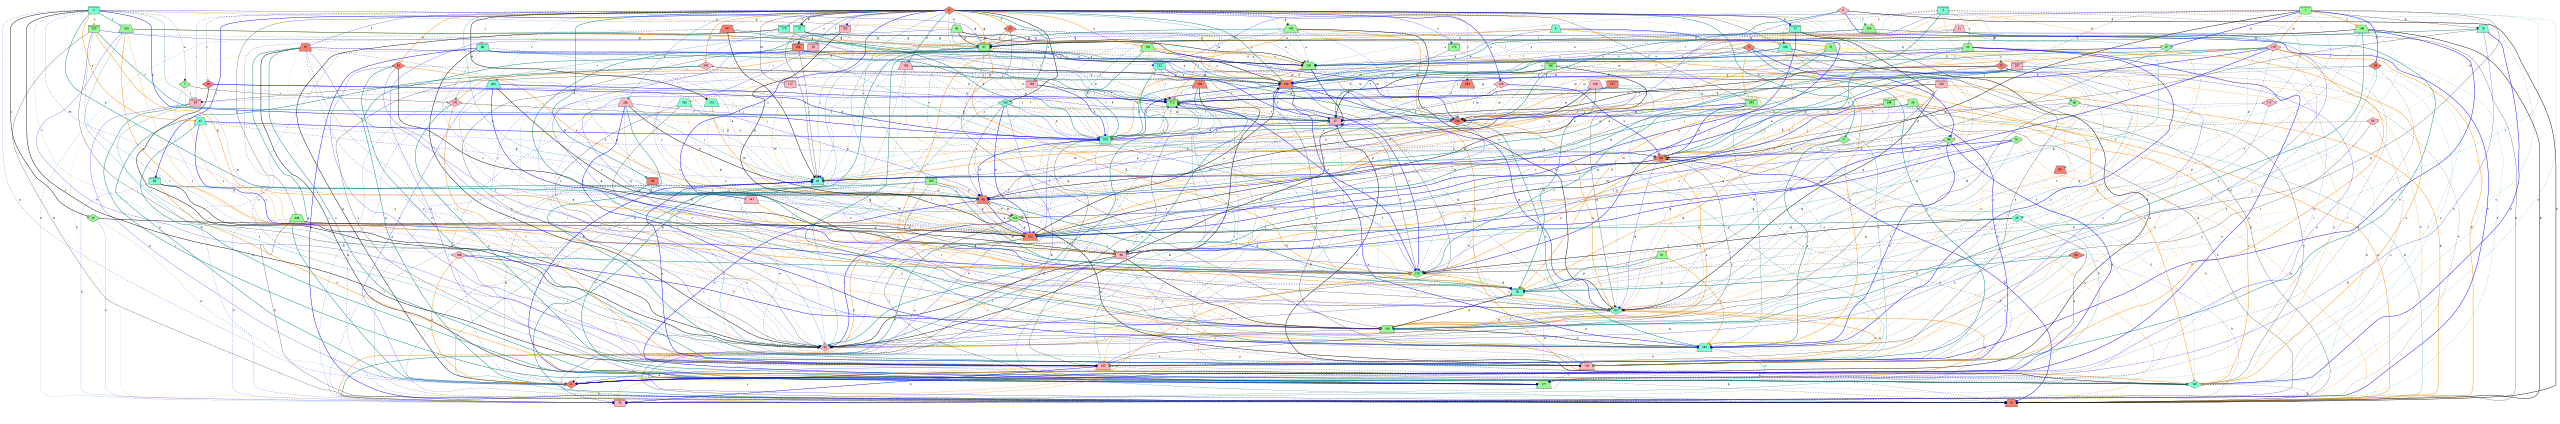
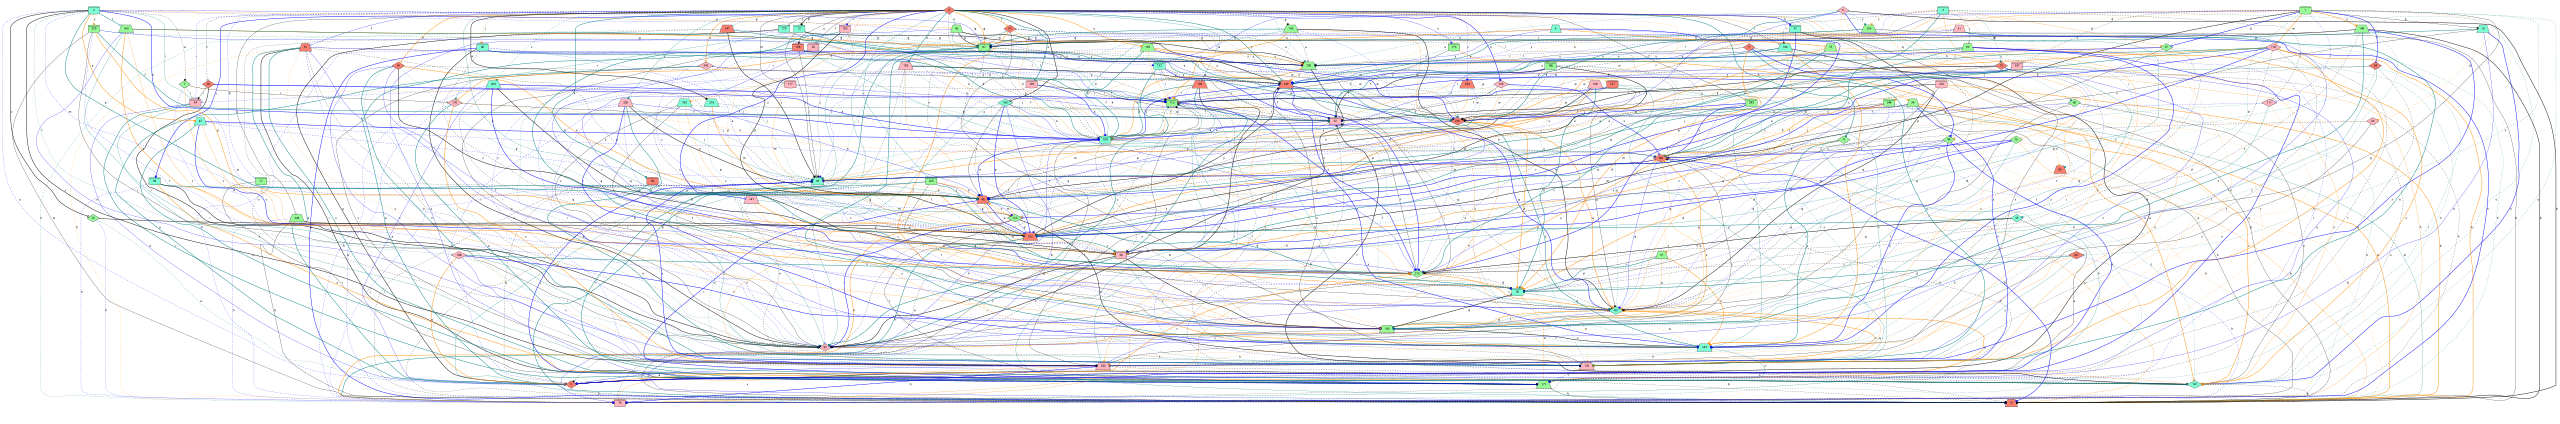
edge "166" -> "239": color teal -> blue
edge "5" -> "84": now "23" -> "84"
node "17": added
edge "67" -> "38": now "220" -> "38"
edge "70" -> "142": now "70" -> "80"
edge "160" -> "190": removed, label "t"
edge "152" -> "133": added, label "n"
edge "143" -> "142": style bold -> solid
edge "171" -> "19": added, label "b"
